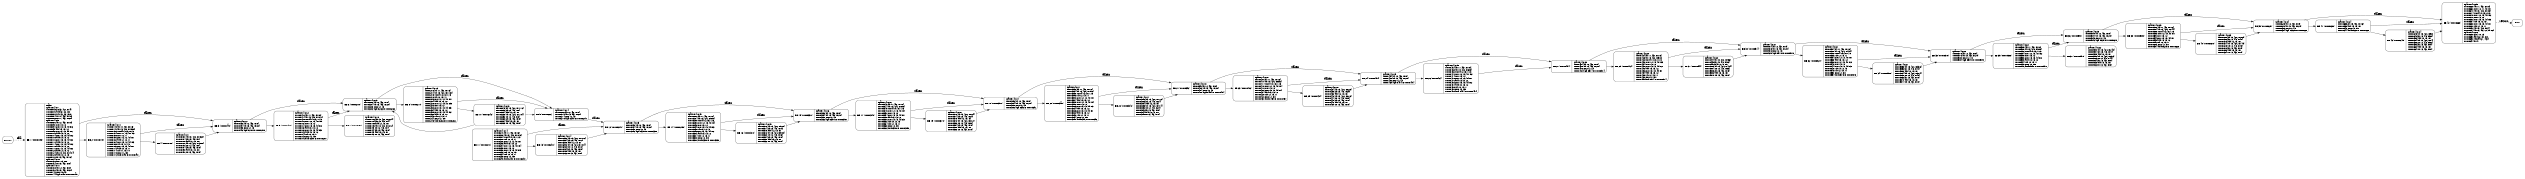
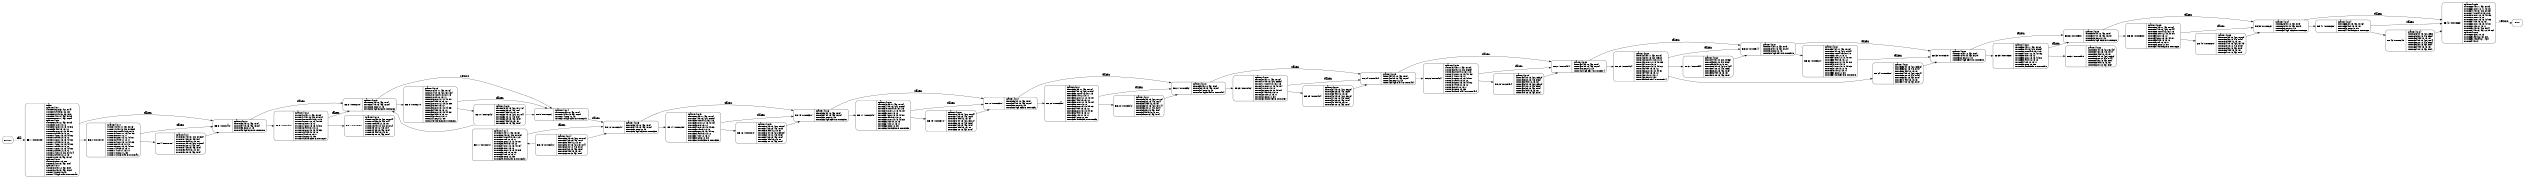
edge "BB 32 (00008524)" -> "BB 34 (00008558)": now "BB 29 (000084c4)" -> "BB 34 (00008558)"
edge "BB 6 (00008200)" -> "BB 9 (0000826c)": label "taken" -> "return"
node "BB 28 (00008494)": added
edge "BB 11 (0000827c)" -> "BB 13 (000082b0)": reversed
